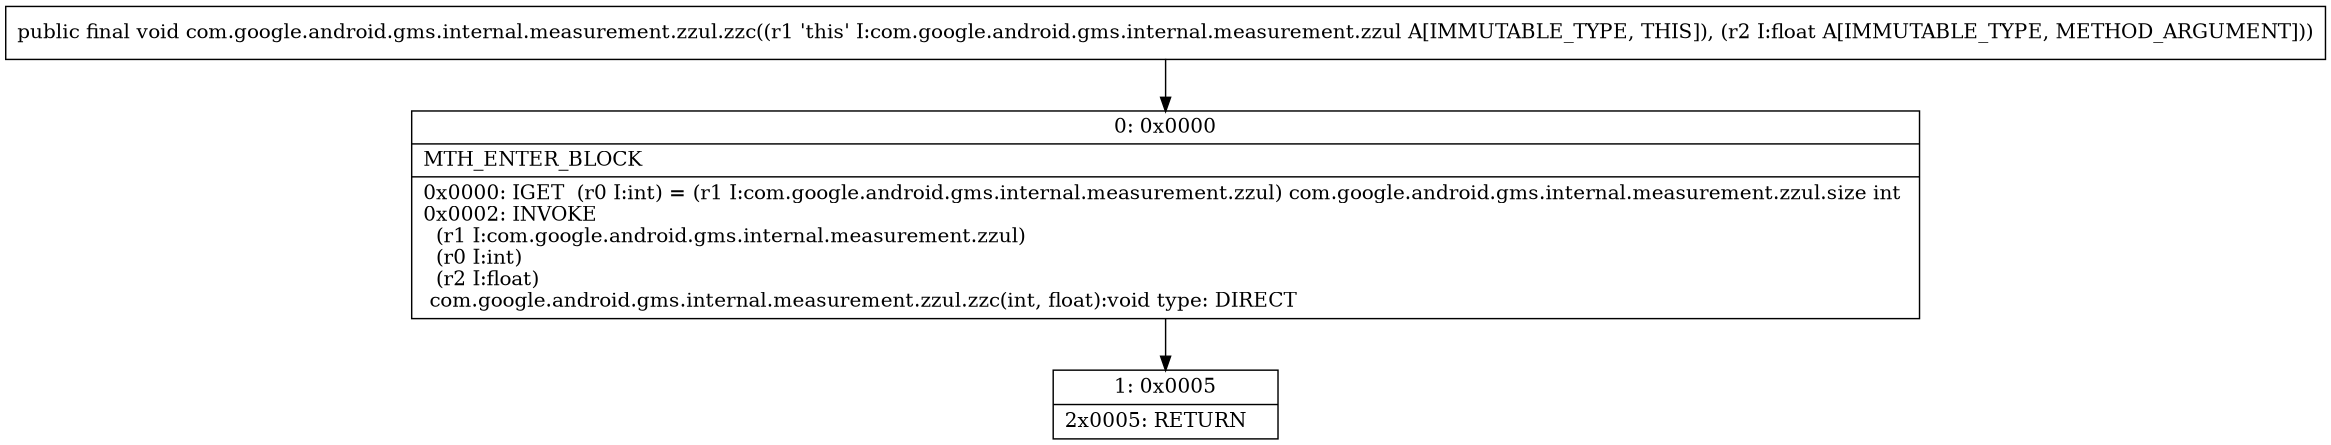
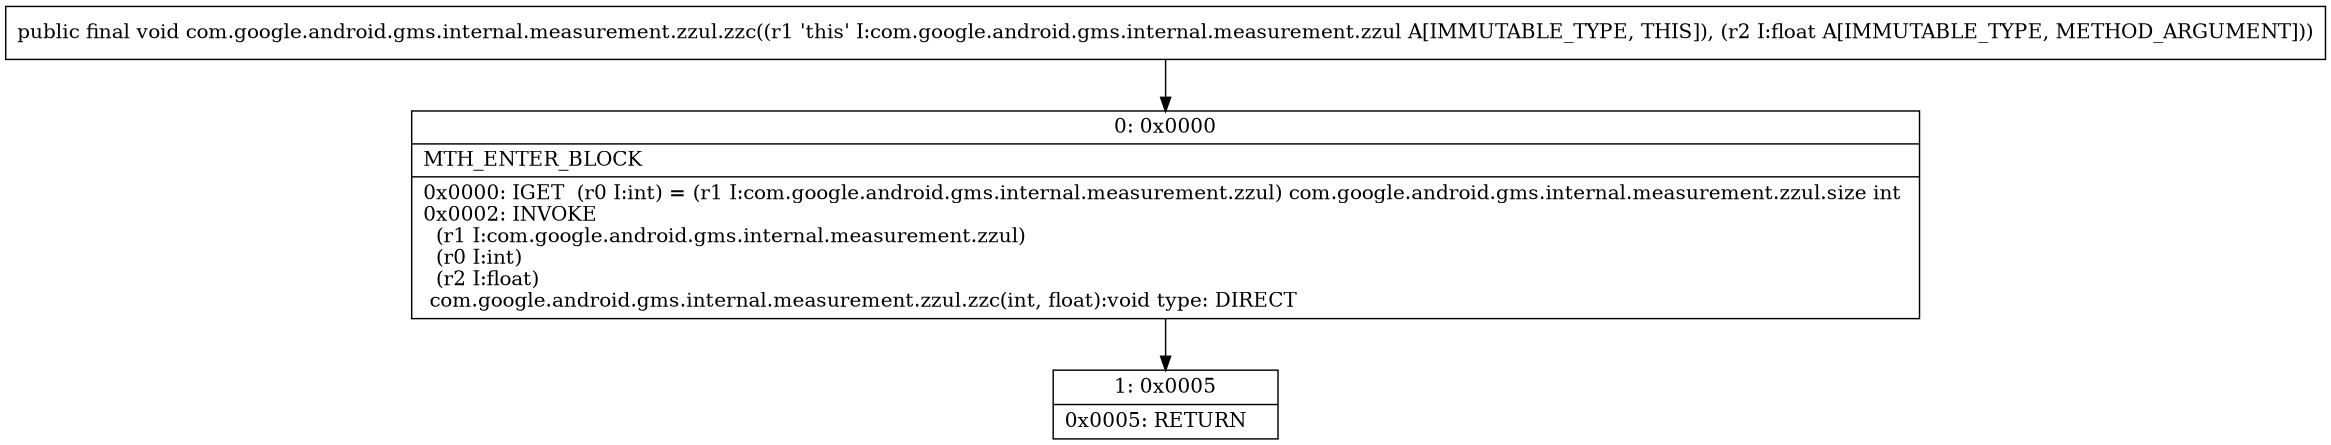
node "1: 0x0005": text "2x0005: RETURN" -> "0x0005: RETURN"
